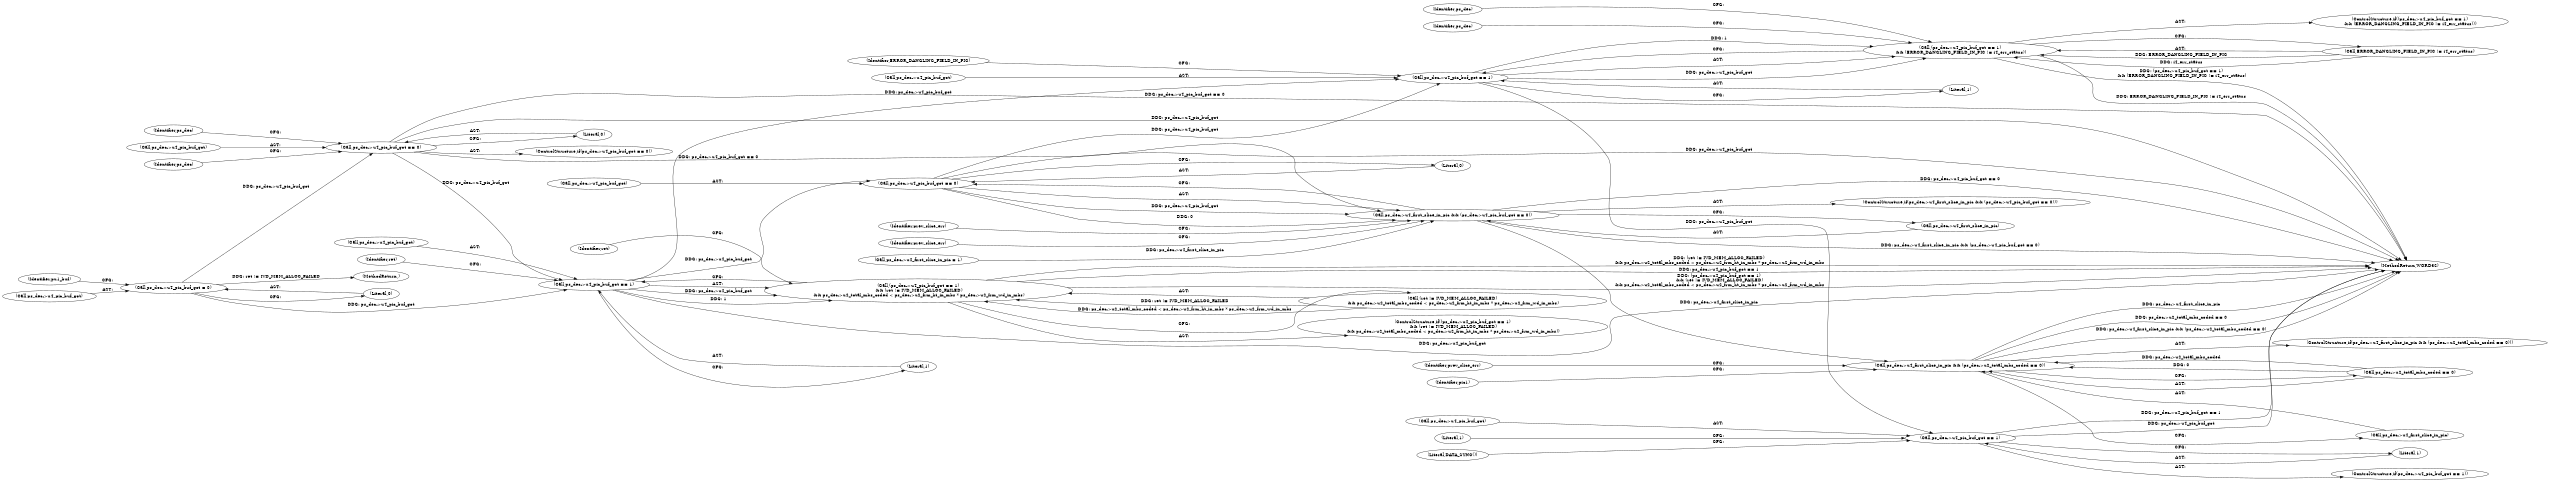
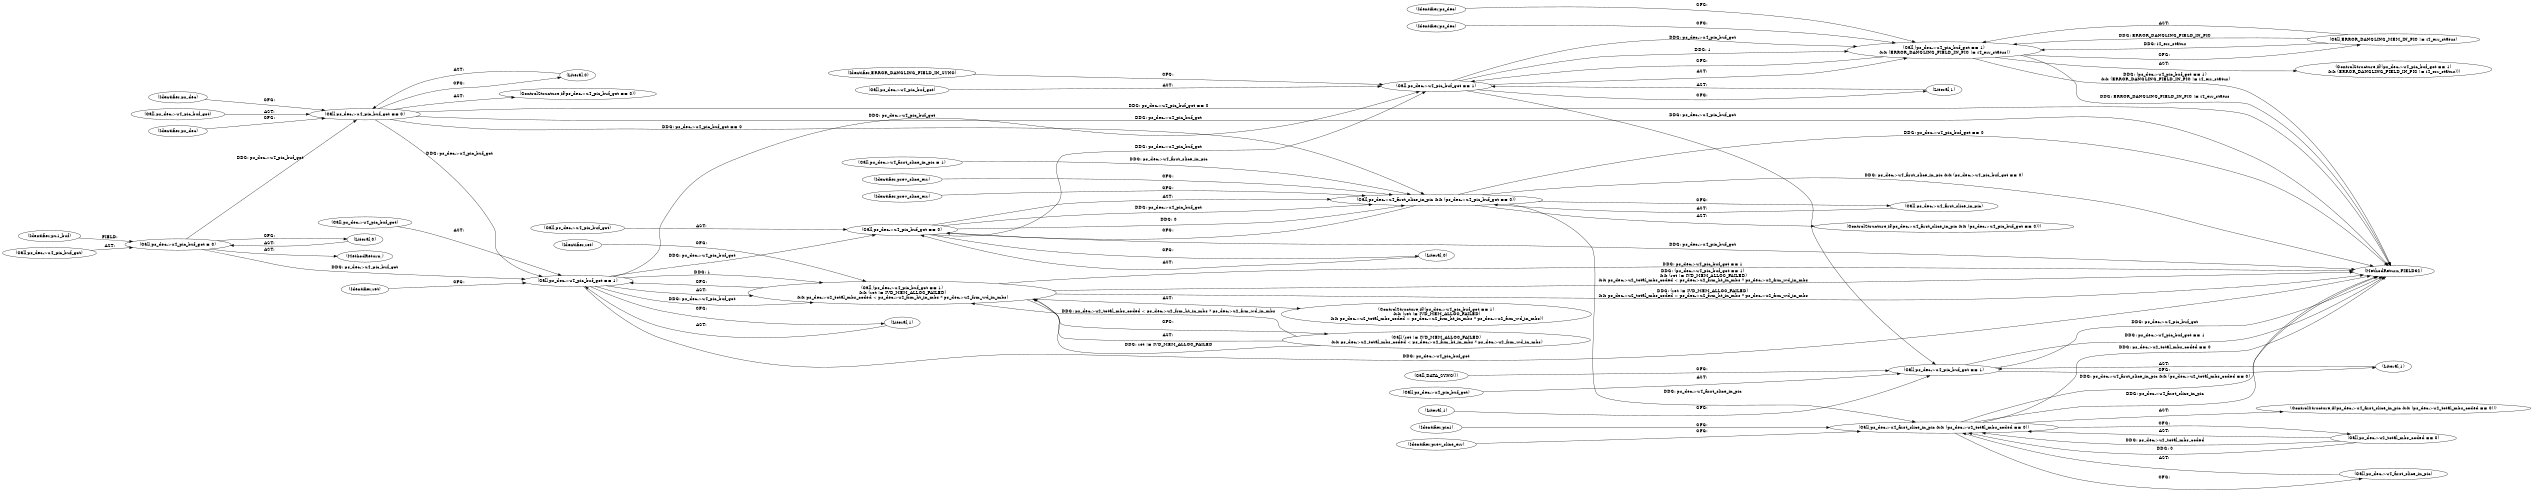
node "(Call,ERROR_DANGLING_FIELD_IN_PIC != i4_err_status)": label "(Call,ERROR_DANGLING_FIELD_IN_PIC != i4_err_status)" -> "(Call,ERROR_DANGLING_MEM_IN_PIC != i4_err_status)"
node "(Identifier,ERROR_DANGLING_FIELD_IN_PIC)": label "(Identifier,ERROR_DANGLING_FIELD_IN_PIC)" -> "(Identifier,ERROR_DANGLING_FIELD_IN_SYNC)"
node "(MethodReturn,WORD32)": label "(MethodReturn,WORD32)" -> "(MethodReturn,FIELD32)"
edge "(Call,ps_dec->u4_pic_buf_got = 0)" -> "(MethodReturn,)": label "DDG: ret != IVD_MEM_ALLOC_FAILED" -> "AST: "
edge "(Identifier,pu1_buf)" -> "(Call,ps_dec->u4_pic_buf_got = 0)": label "CFG: " -> "FIELD: "
node "(Literal,DATA_SYNC())": label "(Literal,DATA_SYNC())" -> "(Call,DATA_SYNC())"
node "(ControlStructure,if(ps_dec->u4_pic_buf_got == 1))": removed
